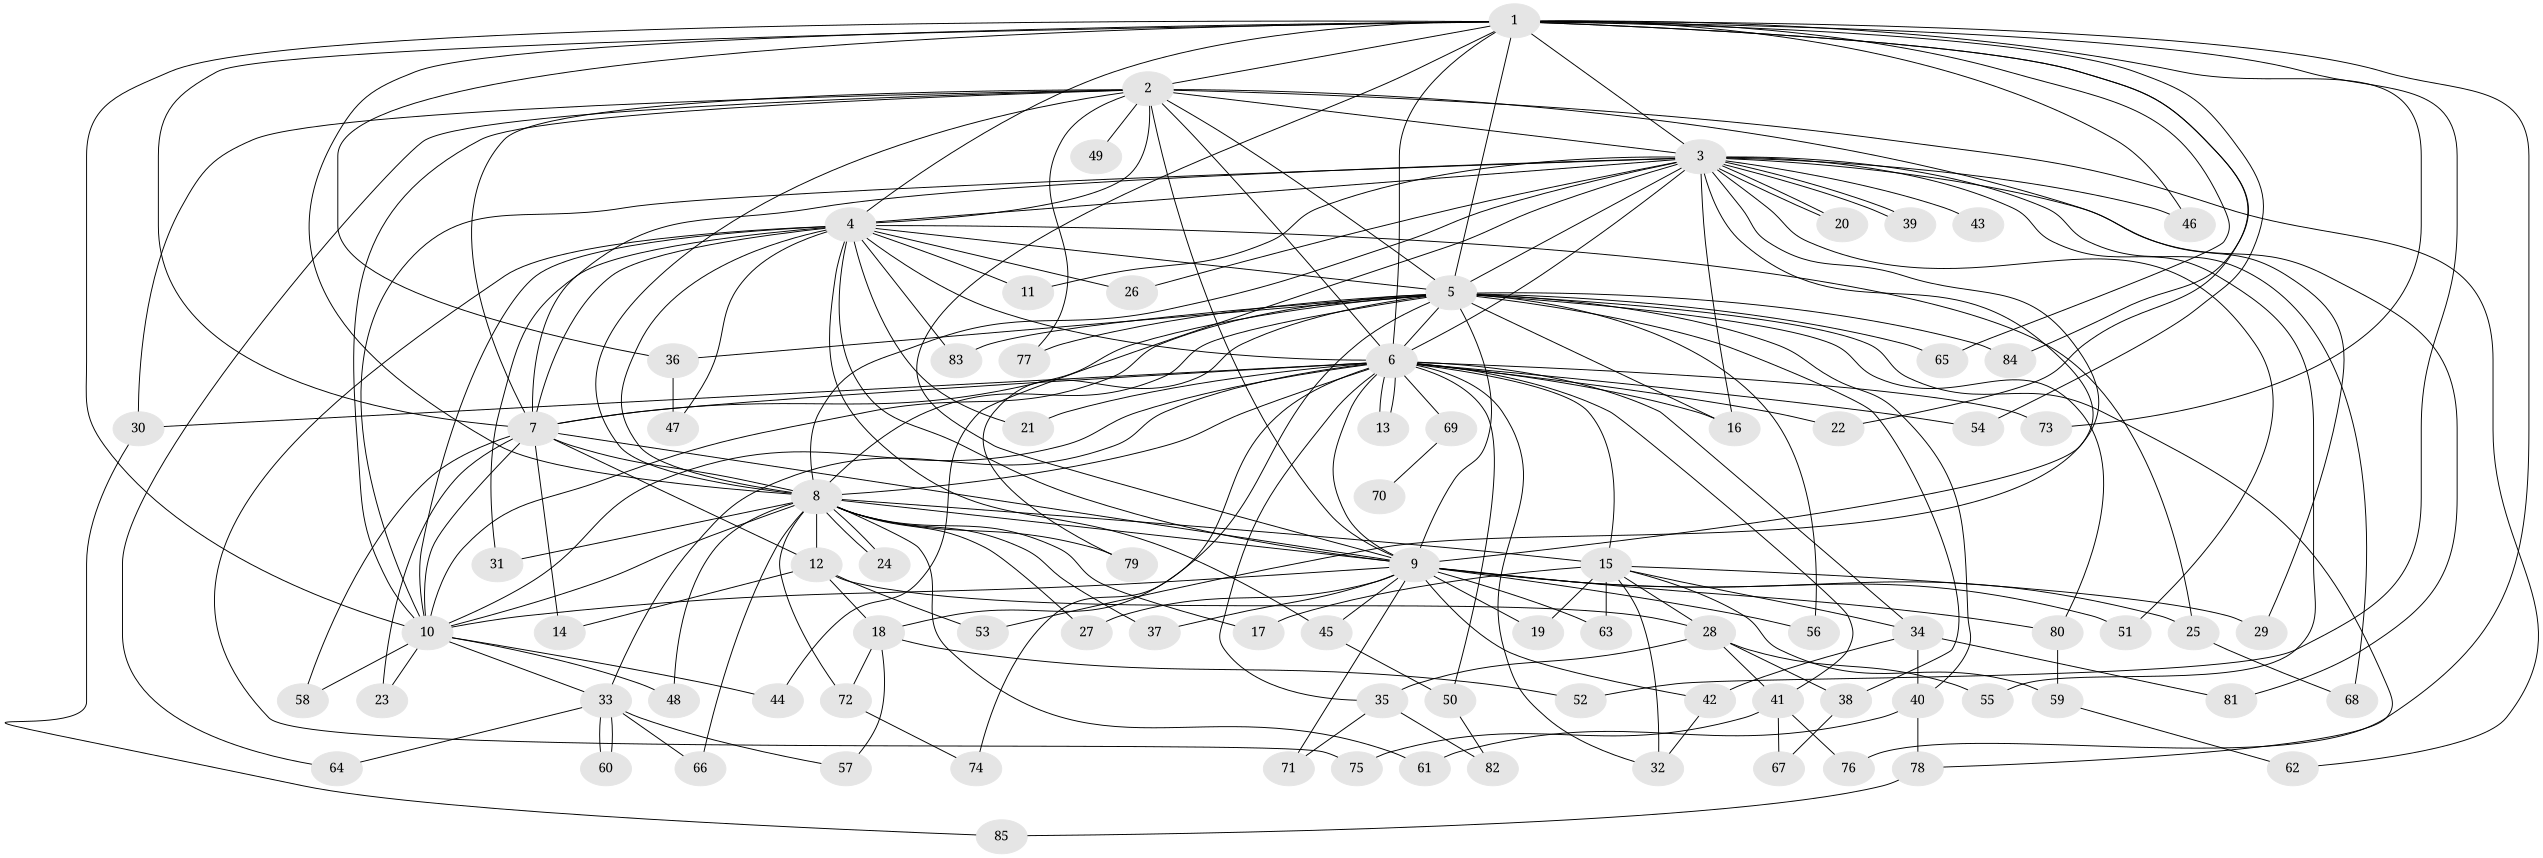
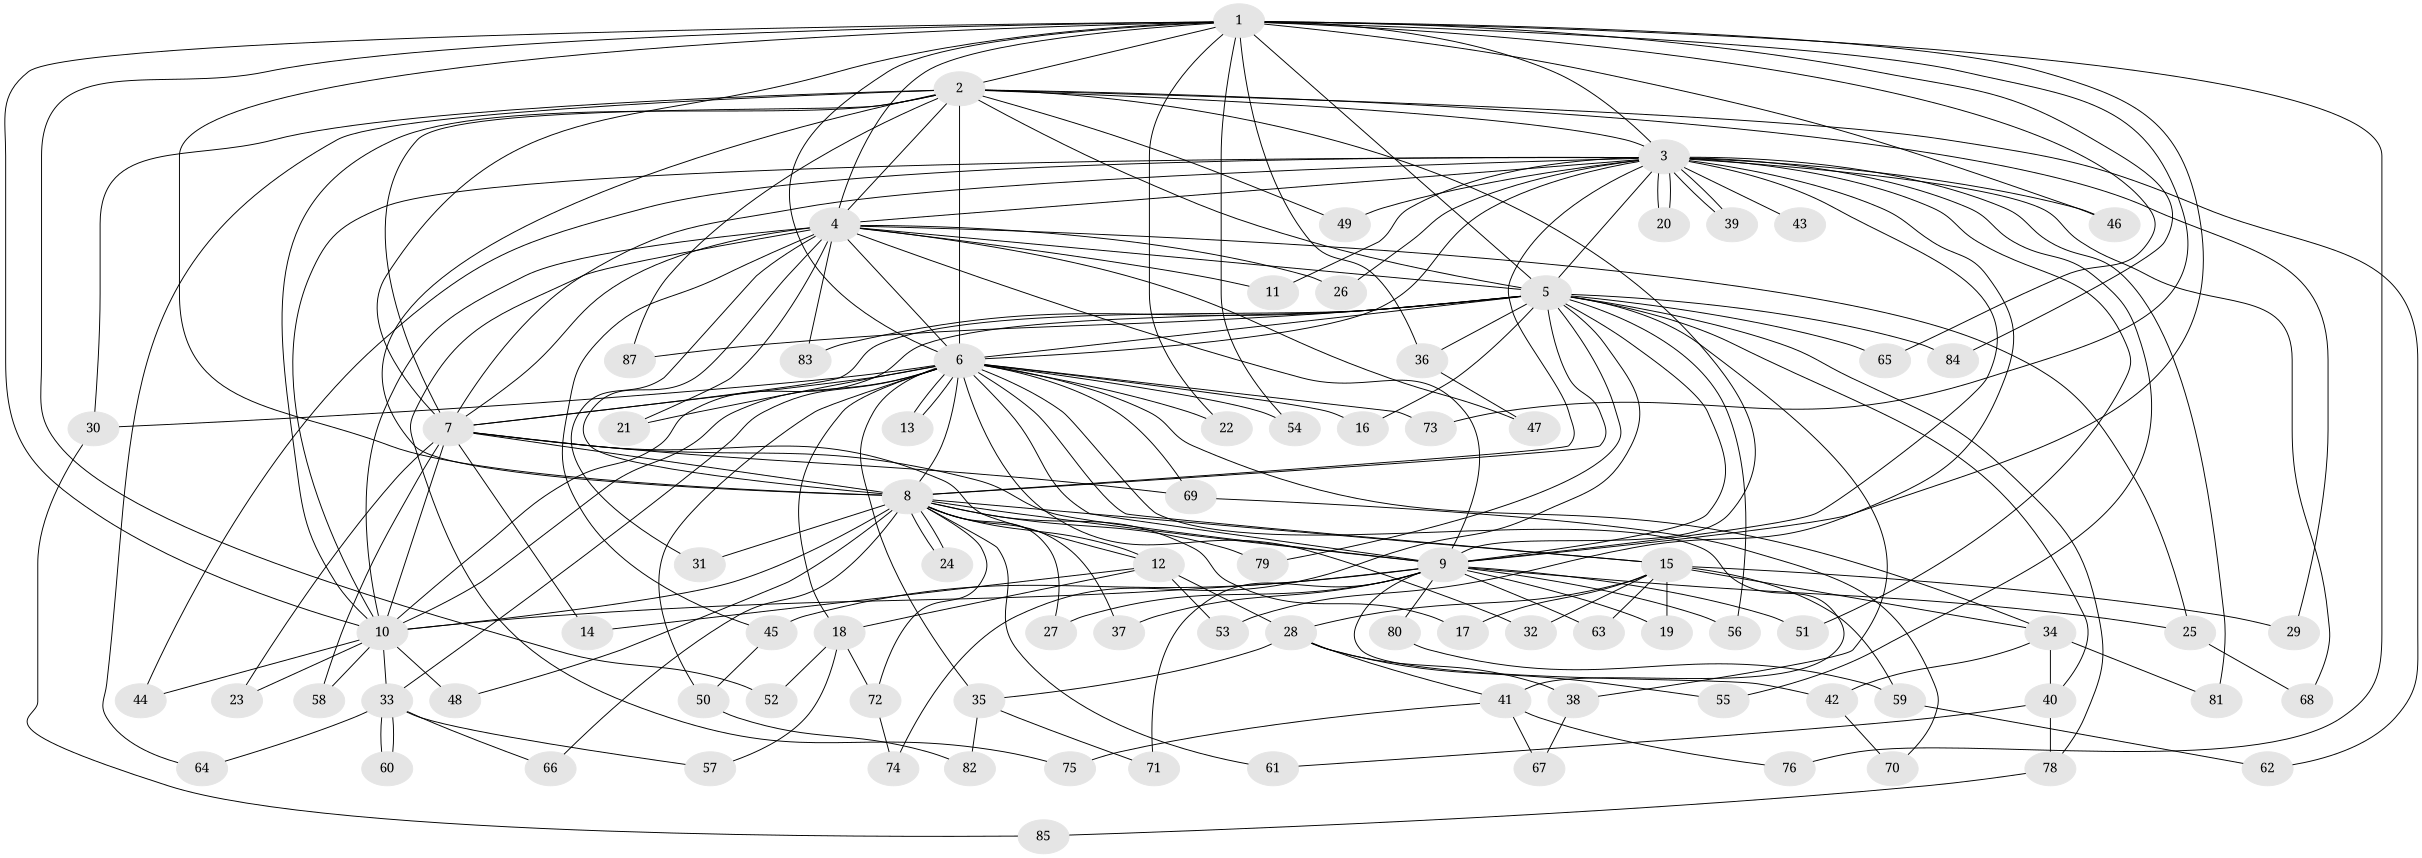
edge "3" -- "16": now "3" -- "49"
node "77": label "77" -> "87"
edge "5" -- "80": removed
edge "7" -- "69": added
edge "42" -- "32": now "42" -- "70"
